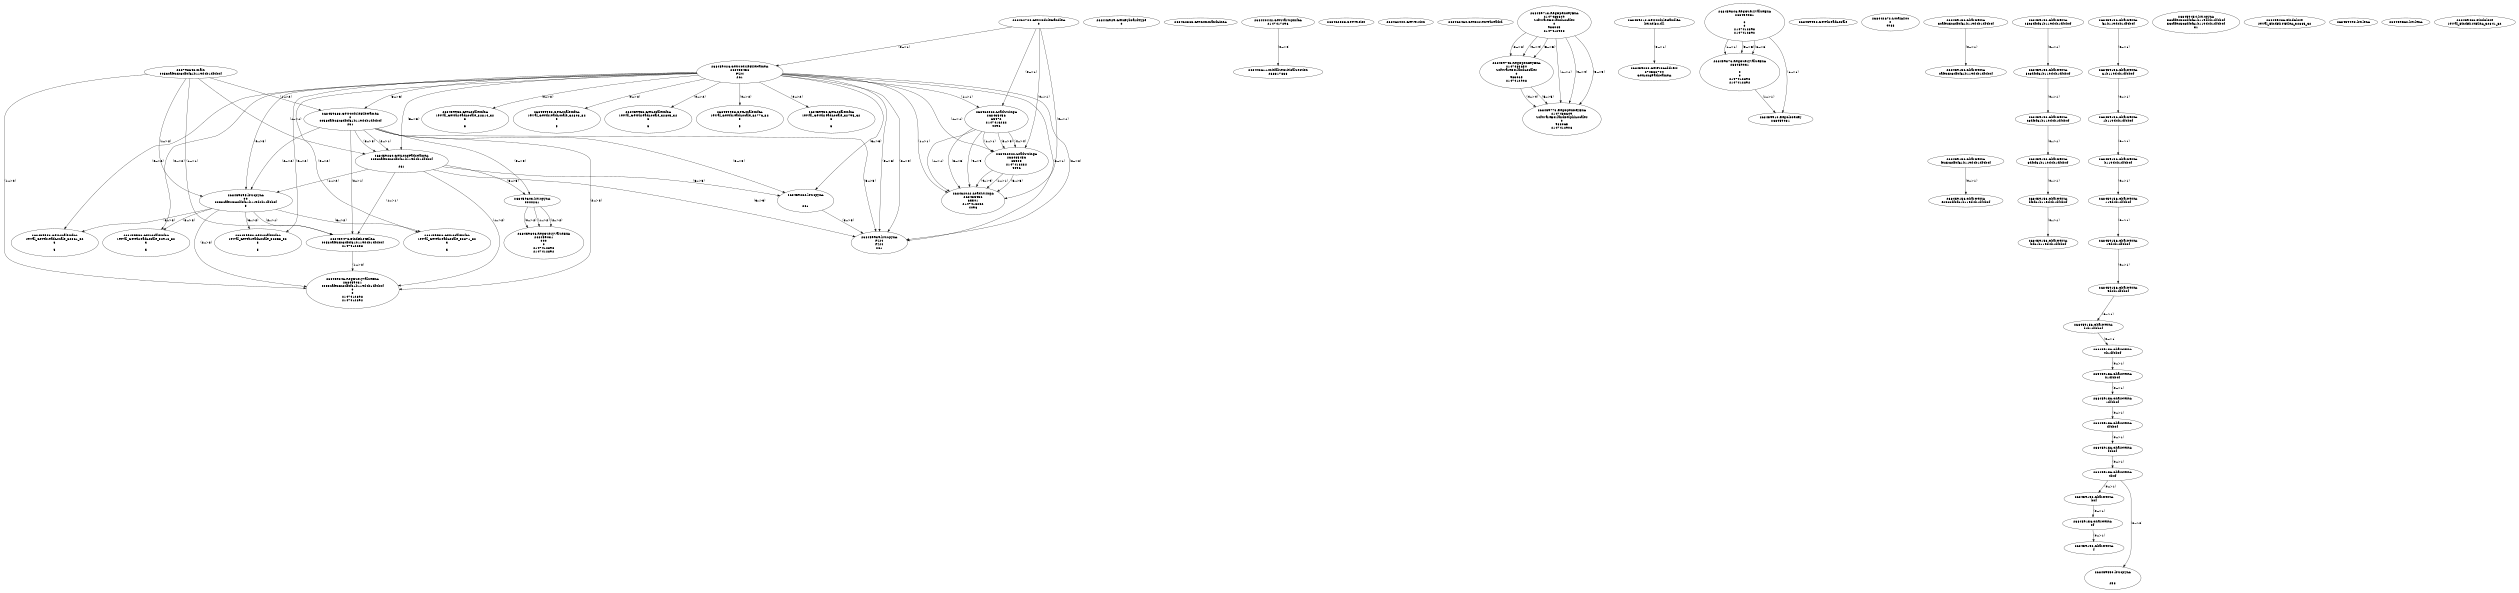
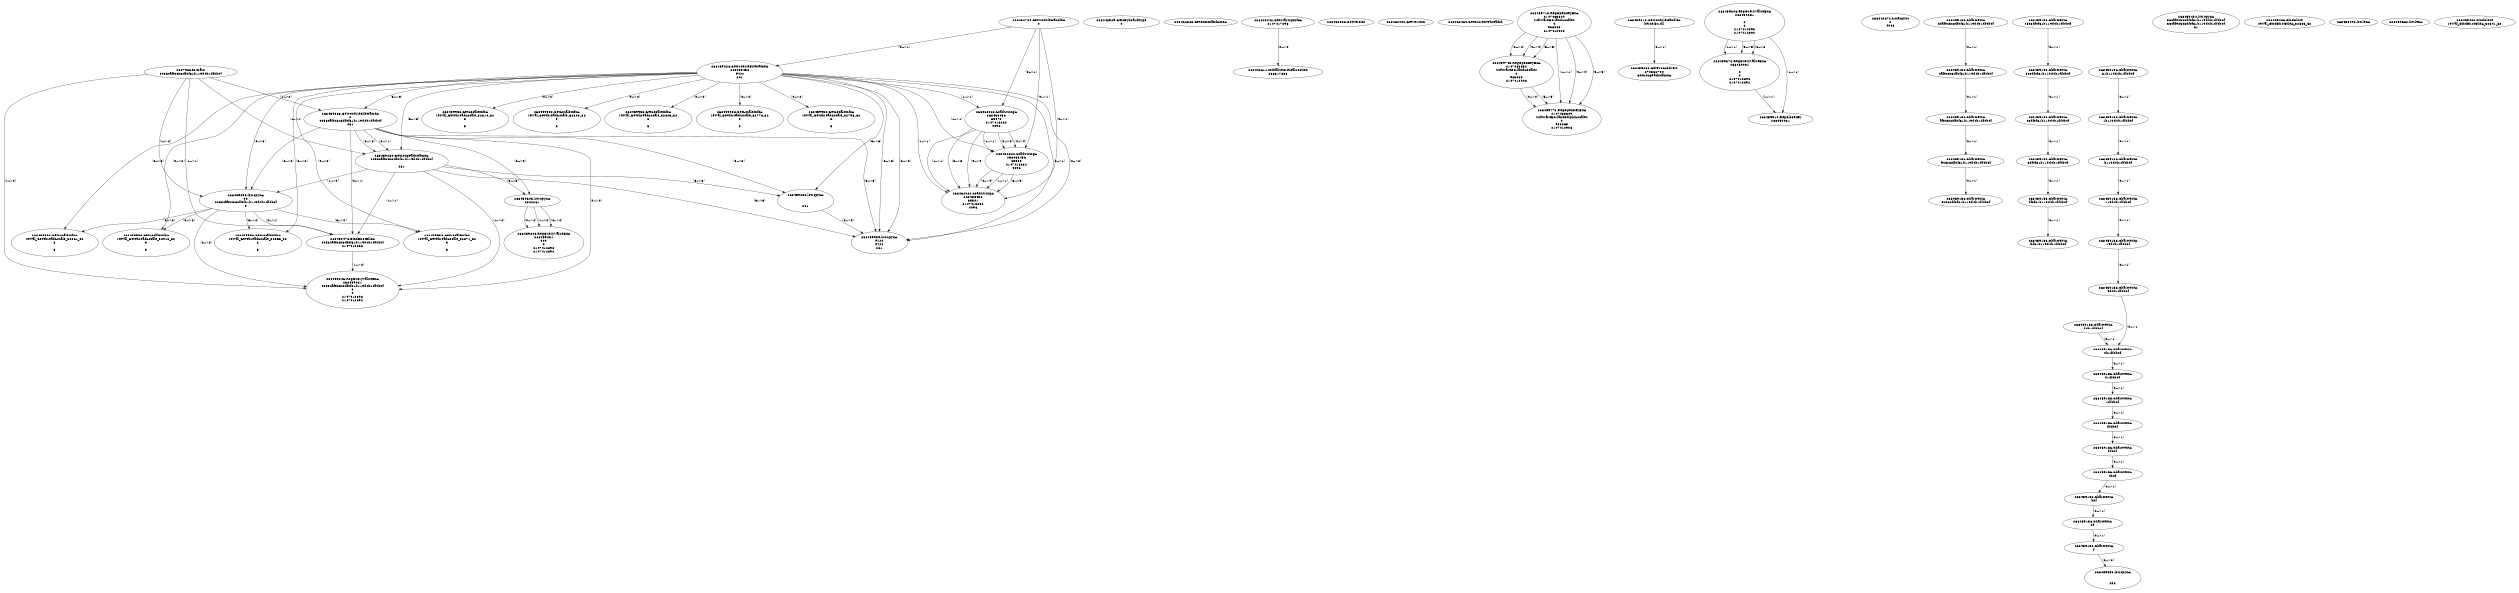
node "268459952.GetThreadLocale": removed
node "268459156.CharNextA f61b119d4b1df4b0f": removed
node "268459156.CharNextA afe25c8df0f61b119d4b1df4b0f": added
edge "268459156.CharNextA 9d4b1df4b0f" -> "268459156.CharNextA d4b1df4b0f": now "268459156.CharNextA 9d4b1df4b0f" -> "268459156.CharNextA 4b1df4b0f"
edge "268459156.CharNextA 4b0f" -> "268459550.lstrcpynA 258": now "268459156.CharNextA f" -> "268459550.lstrcpynA 258"
